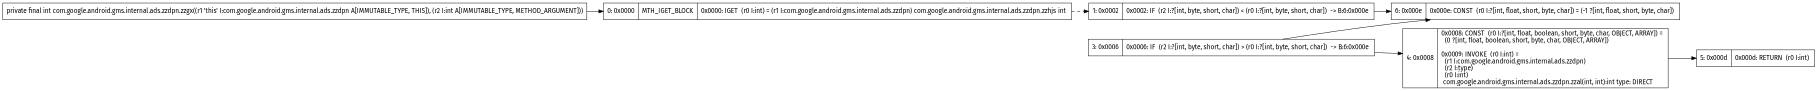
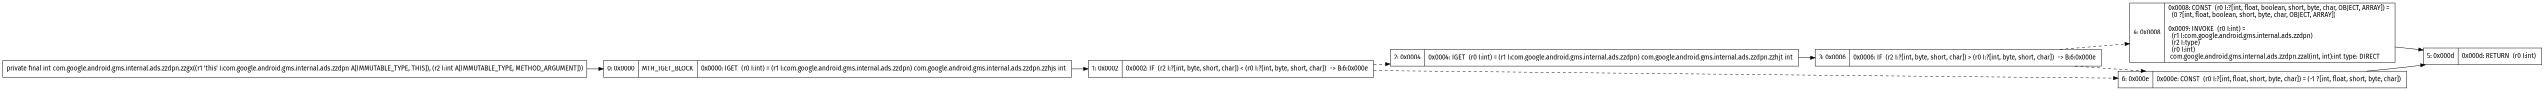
edge "0: 0x0000" -> "1: 0x0002": style dashed -> solid
edge "1: 0x0002" -> "6: 0x000e": style solid -> dashed
edge "3: 0x0006" -> "6: 0x000e": style solid -> dashed
edge "3: 0x0006" -> "4: 0x0008": style solid -> dashed
node "2: 0x0004": added
edge "6: 0x000e" -> "5: 0x000d": added
